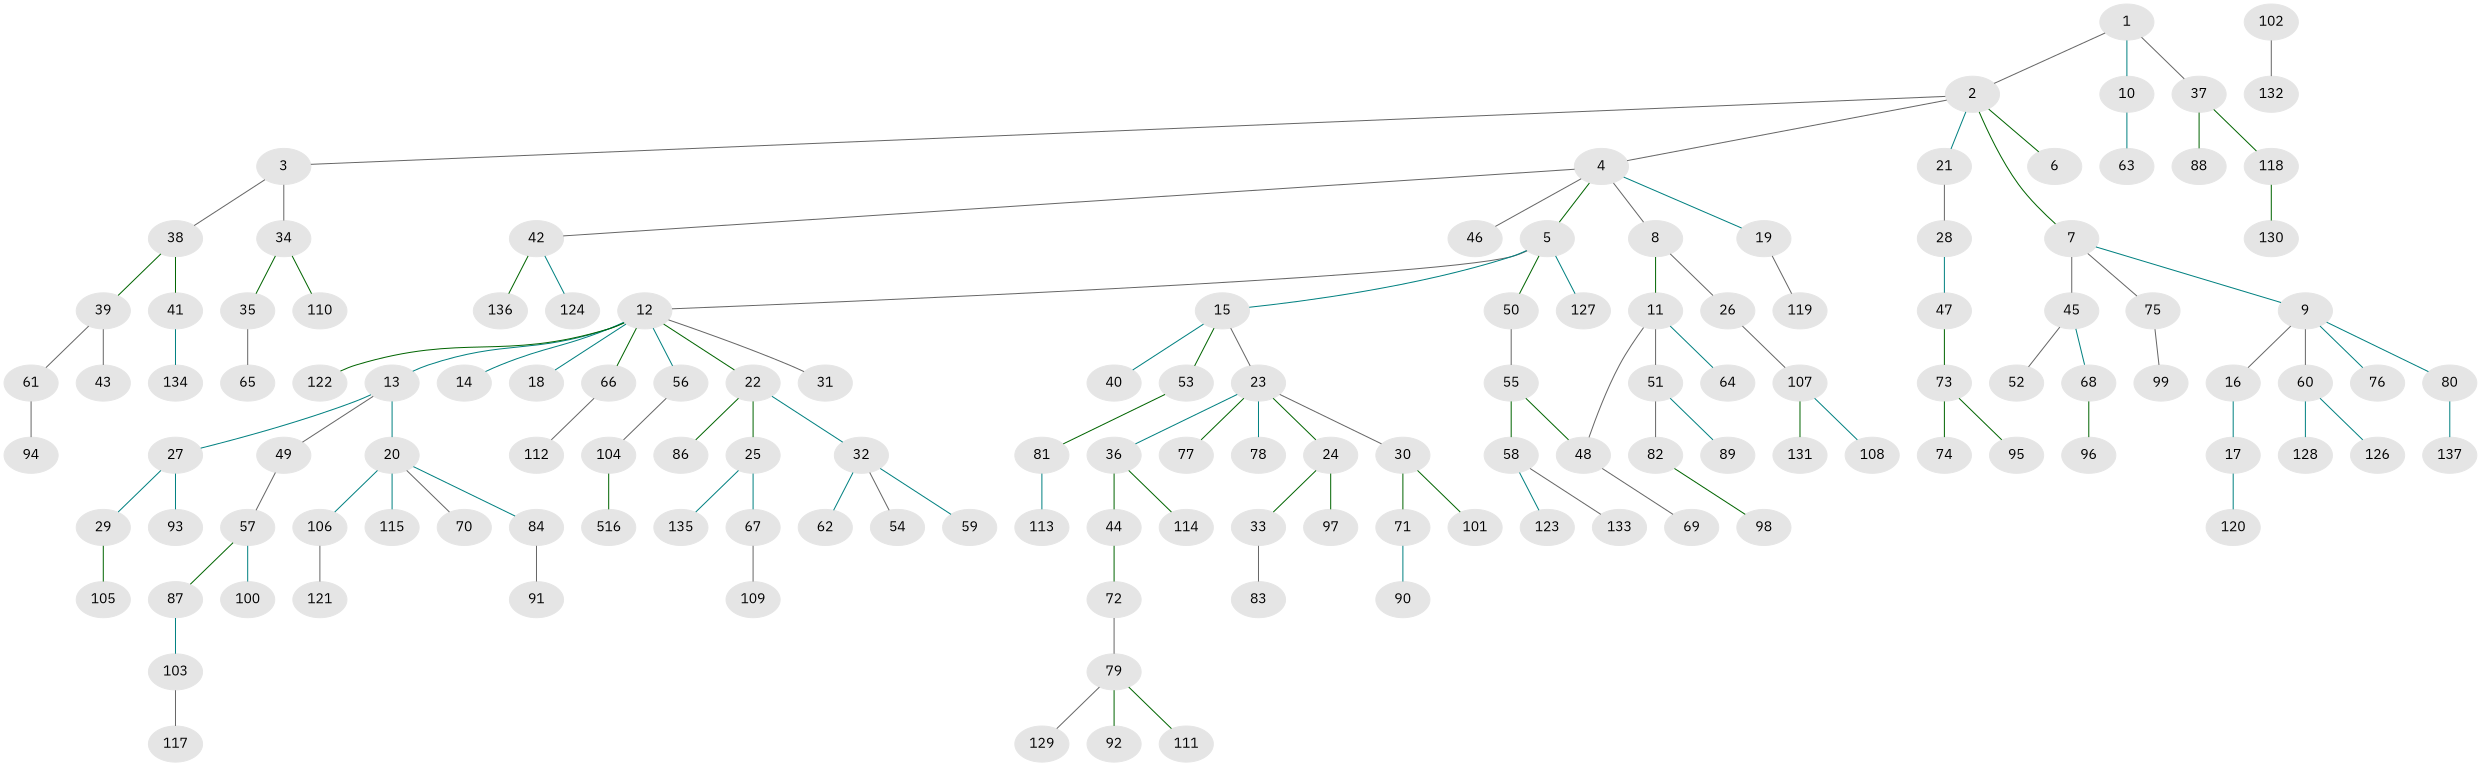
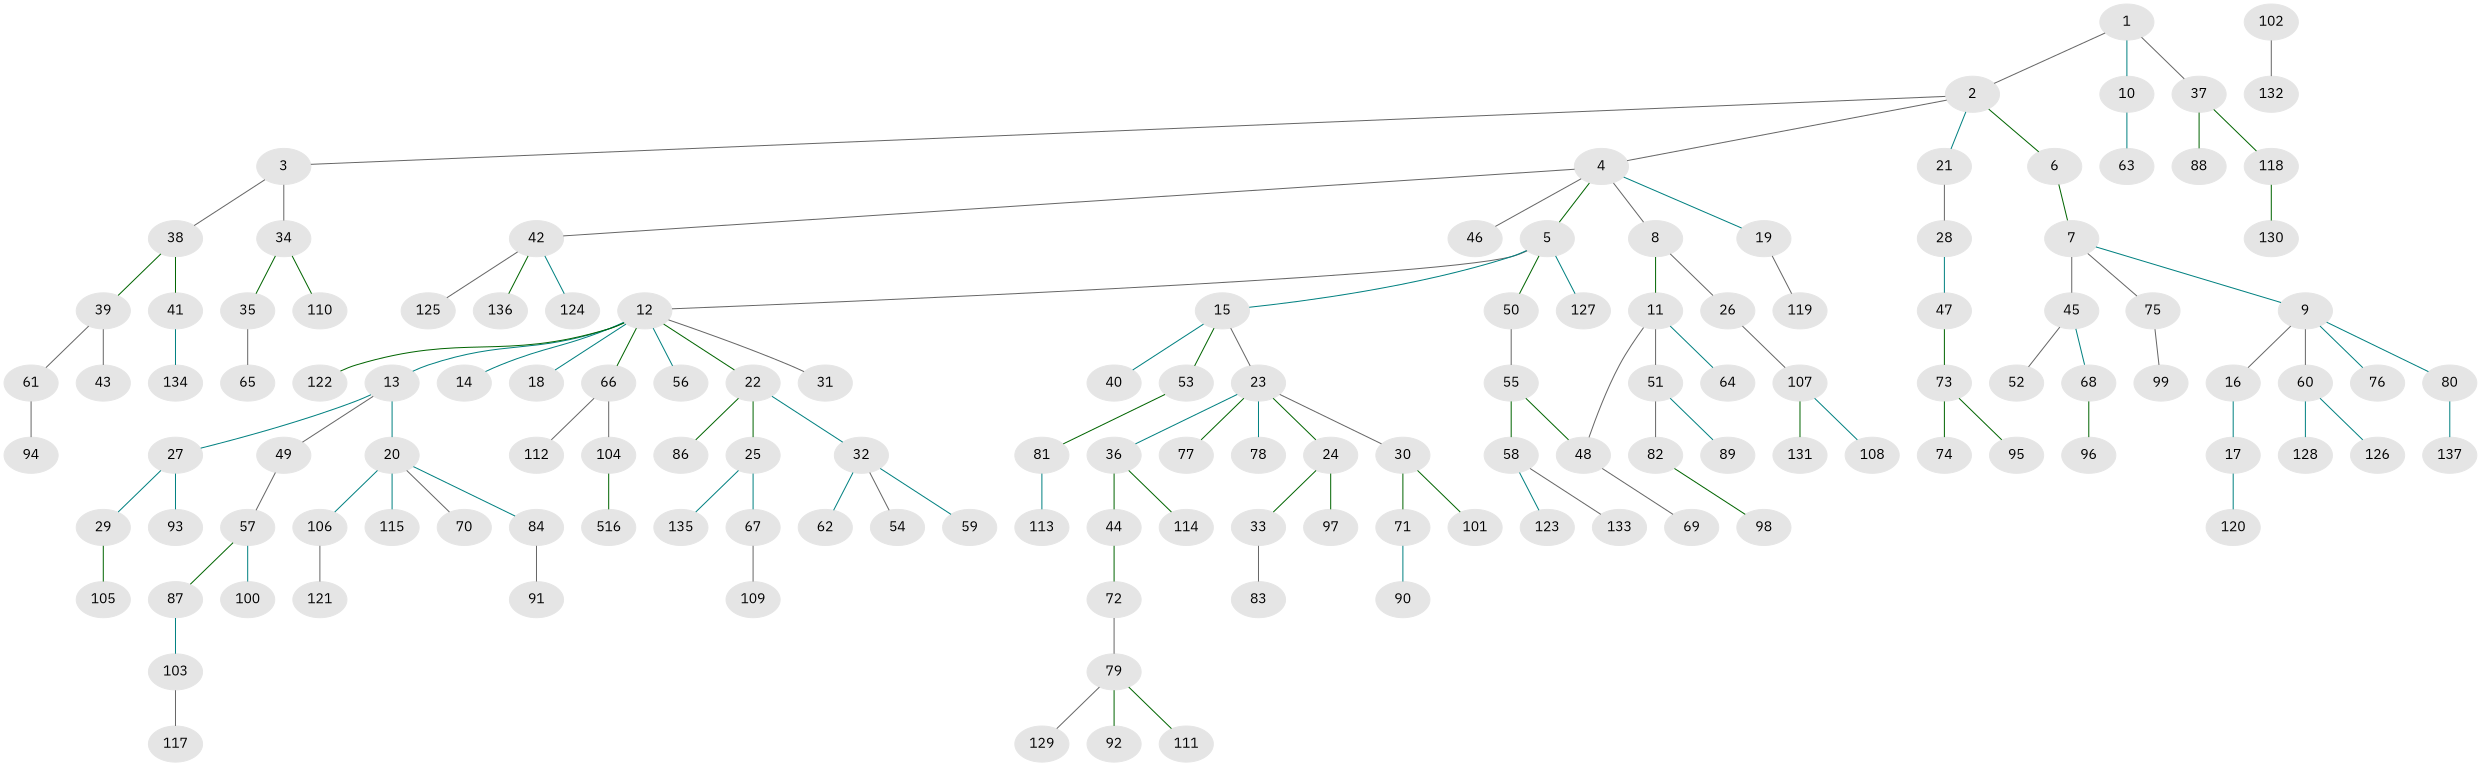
edge "2" -- "7": now "6" -- "7"
node "125": added
edge "56" -- "104": now "66" -- "104"
